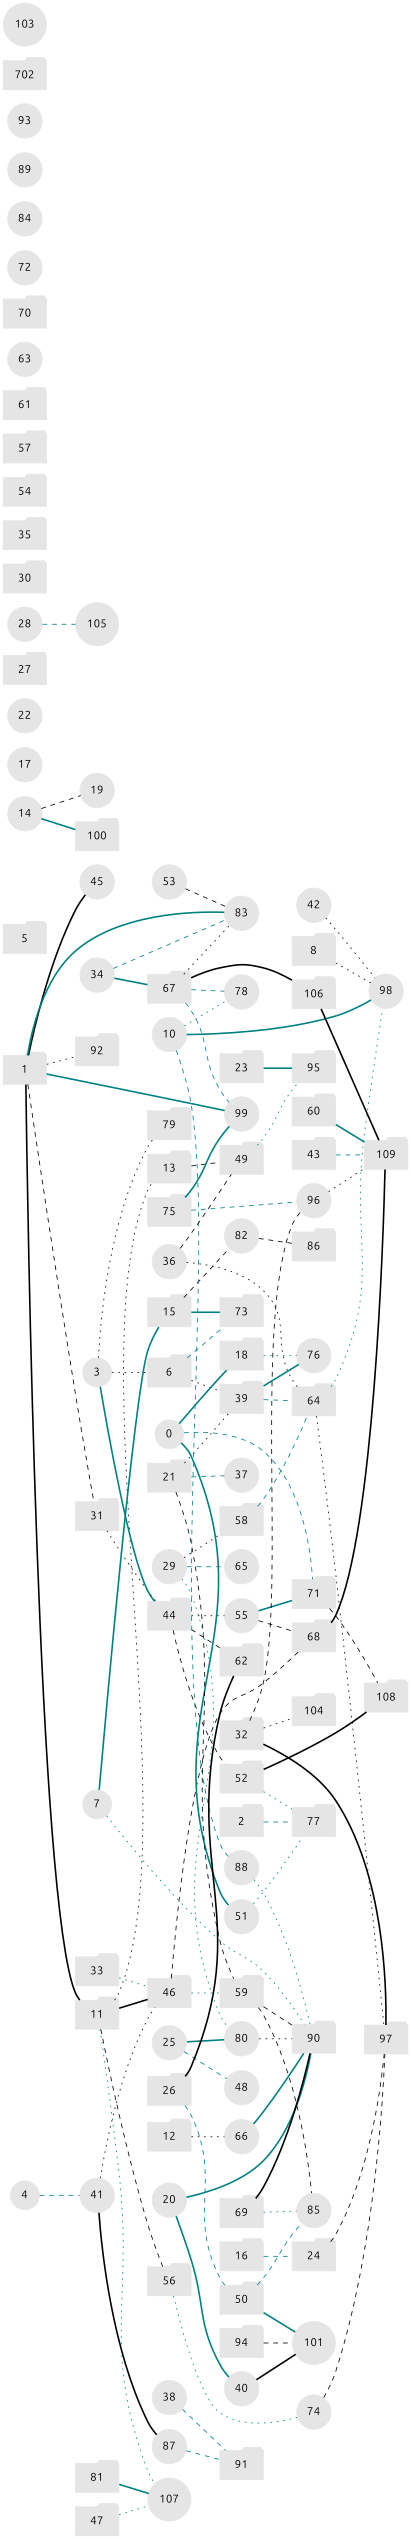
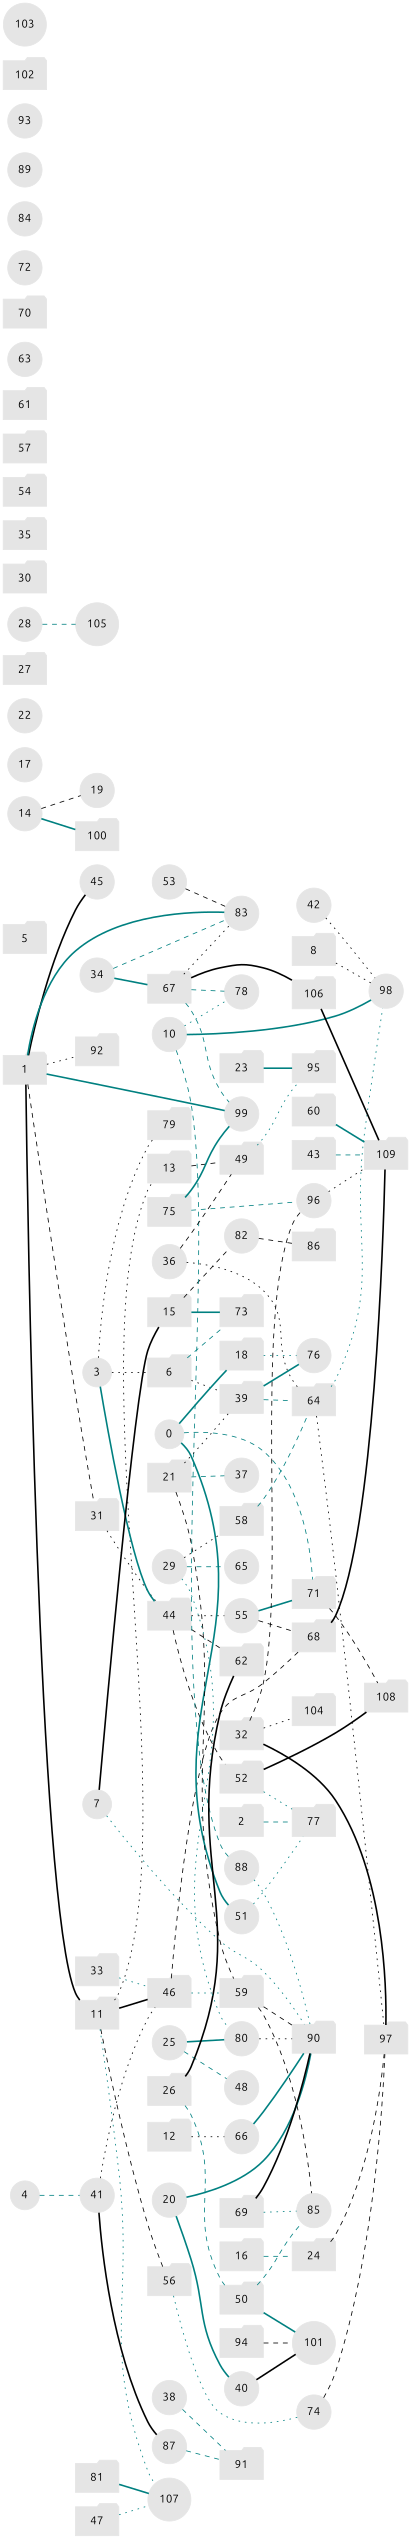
node "702": label "702" -> "102"
edge "15" -- "7": color teal -> black
